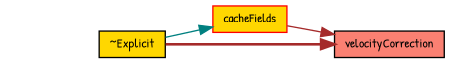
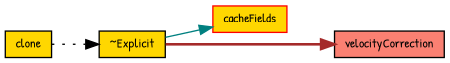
edge "cacheFields" -> "velocityCorrection": removed
node "clone": added
